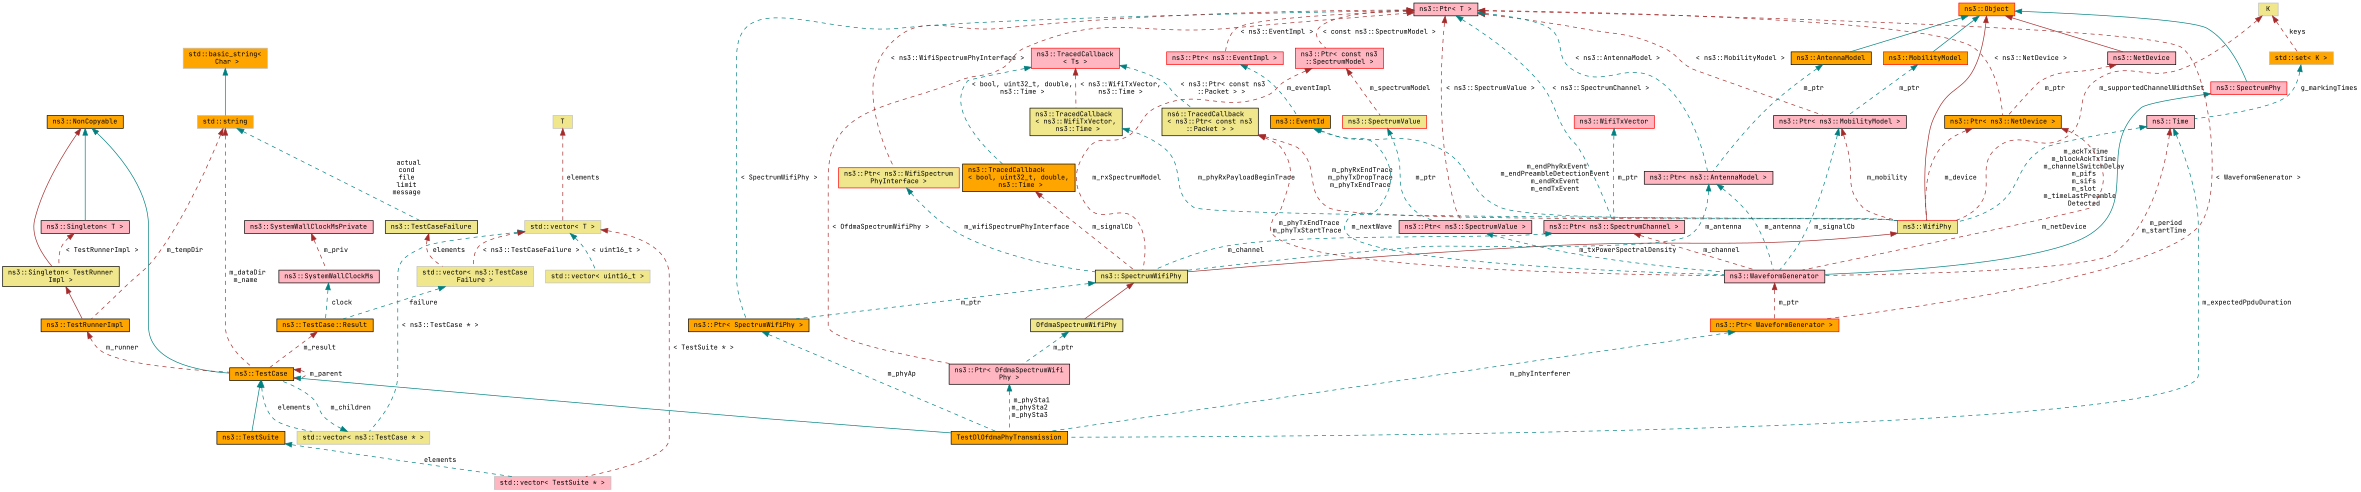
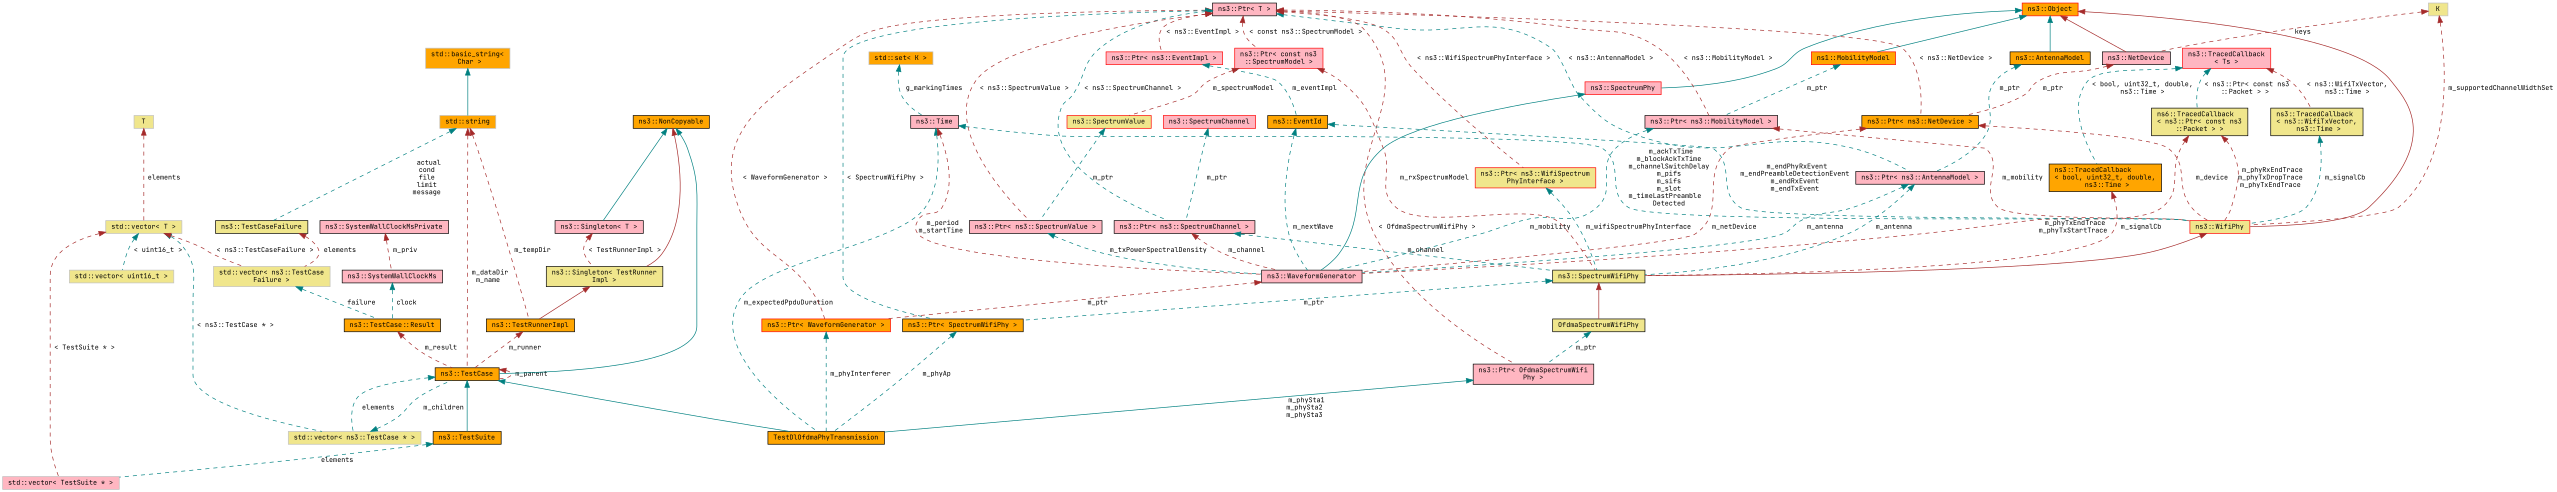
edge "std::set< K >" -> "K": now "ns3::NetDevice" -> "K"
node "ns3::MobilityModel": label "ns3::MobilityModel" -> "ns1::MobilityModel"
node "ns3::WifiTxVector": label "ns3::WifiTxVector" -> "ns3::SpectrumChannel"
edge "ns3::WifiPhy" -> "ns3::TracedCallback < ns3::WifiTxVector, ns3::Time >": label " m_phyRxPayloadBeginTrace" -> " m_signalCb"
edge "ns3::WaveformGenerator" -> "ns3::Ptr< ns3::MobilityModel >": label " m_signalCb" -> " m_mobility"
edge "TestDlOfdmaPhyTransmission" -> "ns3::Ptr< OfdmaSpectrumWifi Phy >": style dashed -> solid
